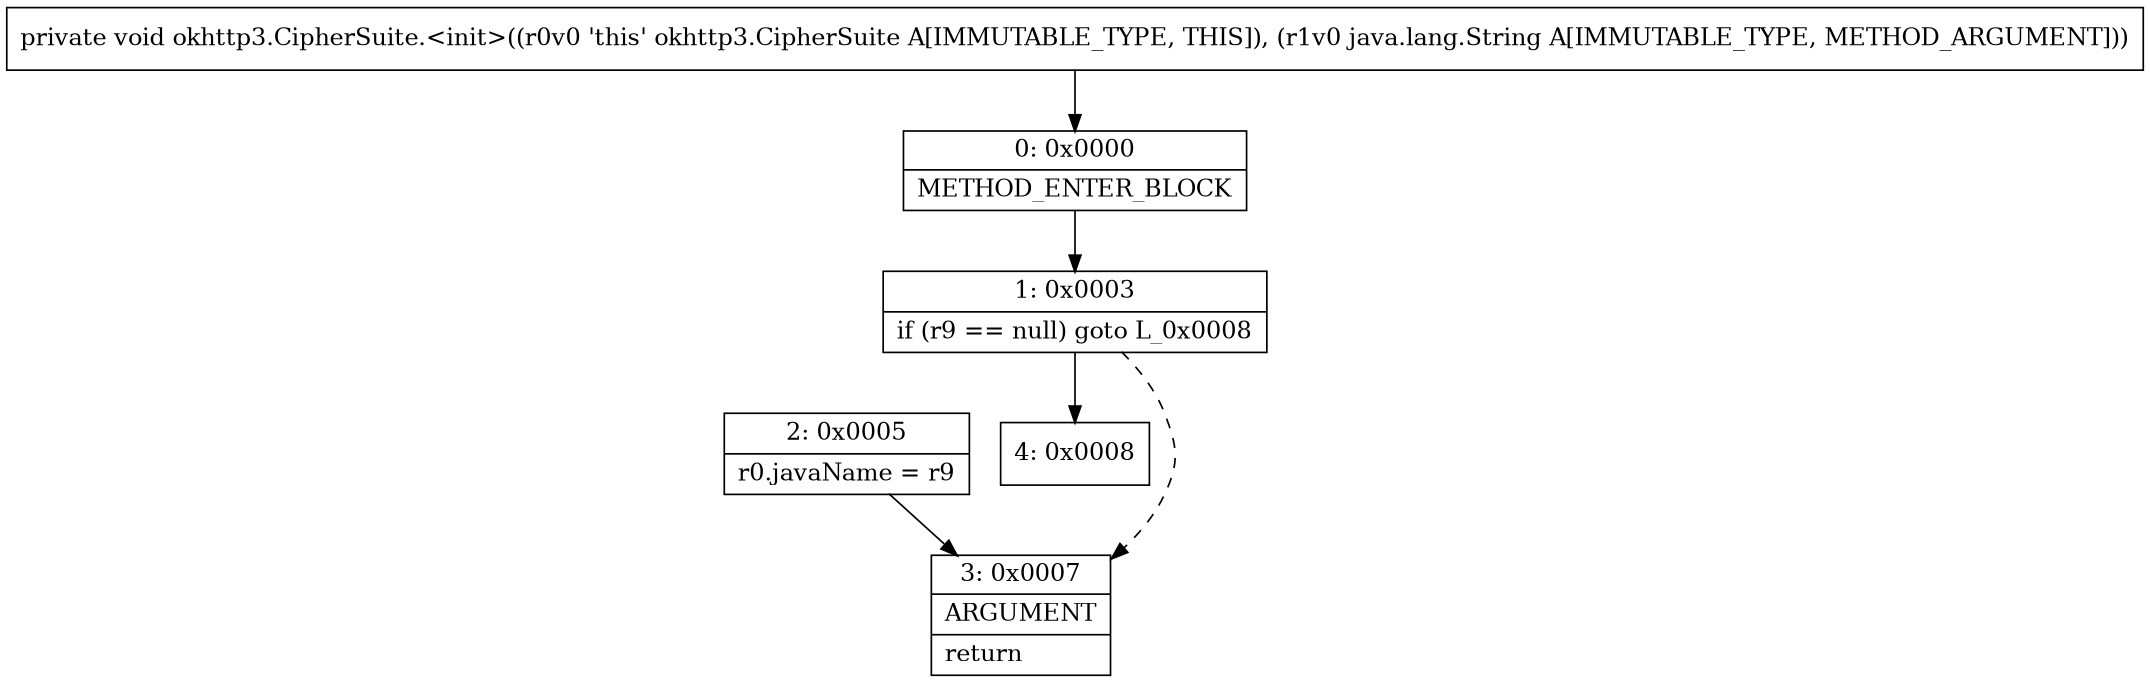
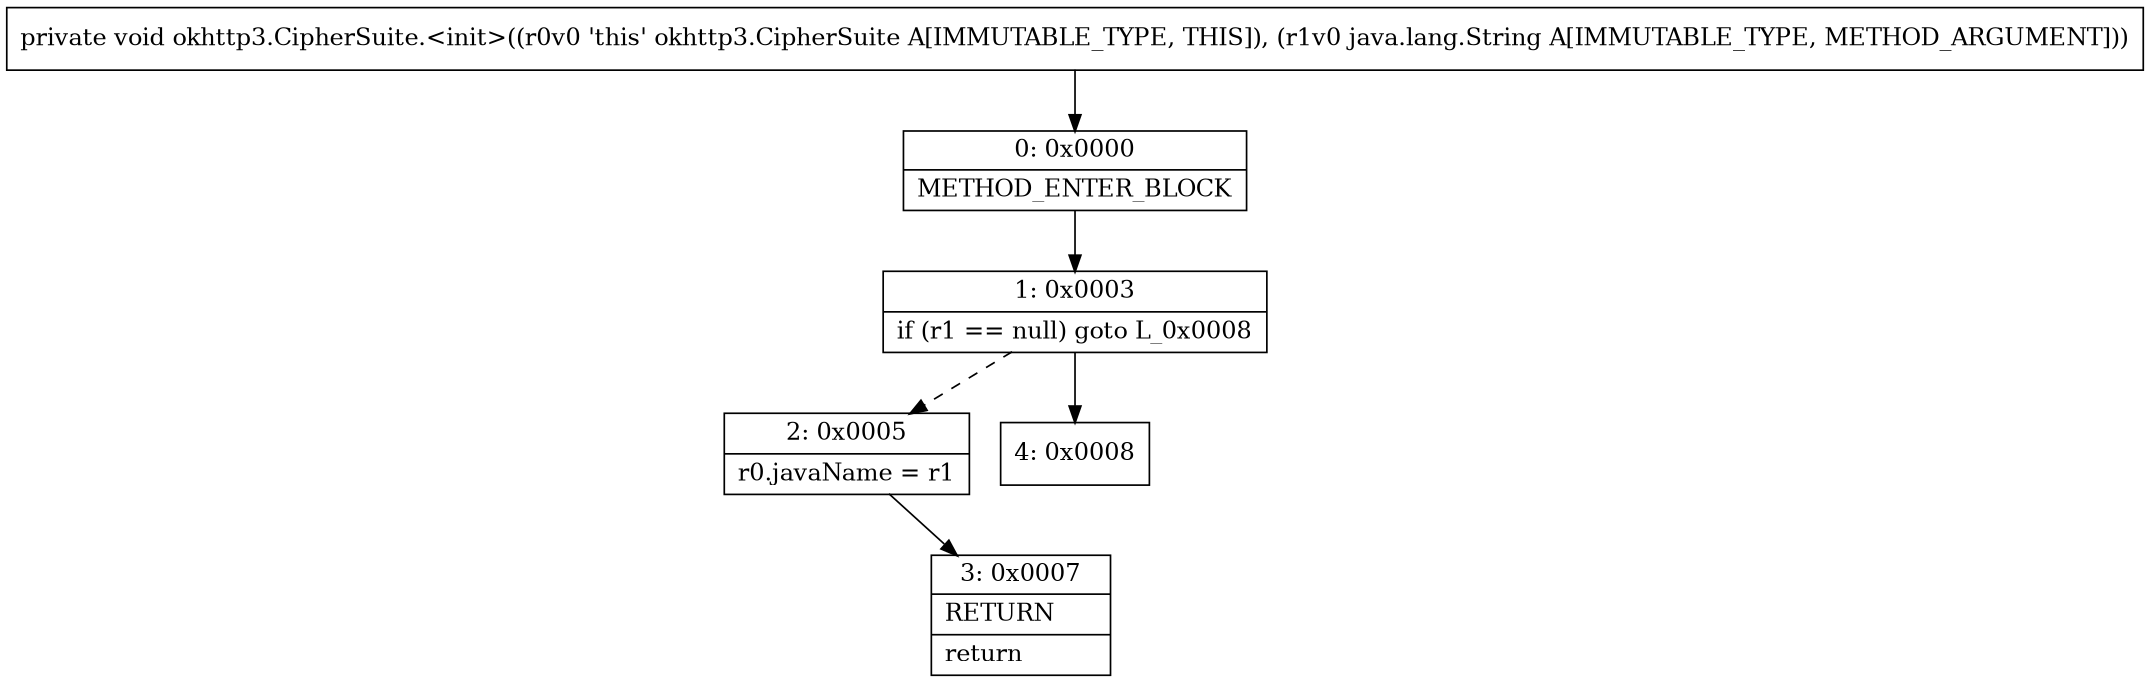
node "1: 0x0003": text "if (r9 == null) goto L_0x0008" -> "if (r1 == null) goto L_0x0008"
edge "1: 0x0003" -> "3: 0x0007": now "1: 0x0003" -> "2: 0x0005"
node "2: 0x0005": text "r0.javaName = r9" -> "r0.javaName = r1"
node "3: 0x0007": text "ARGUMENT" -> "RETURN"
